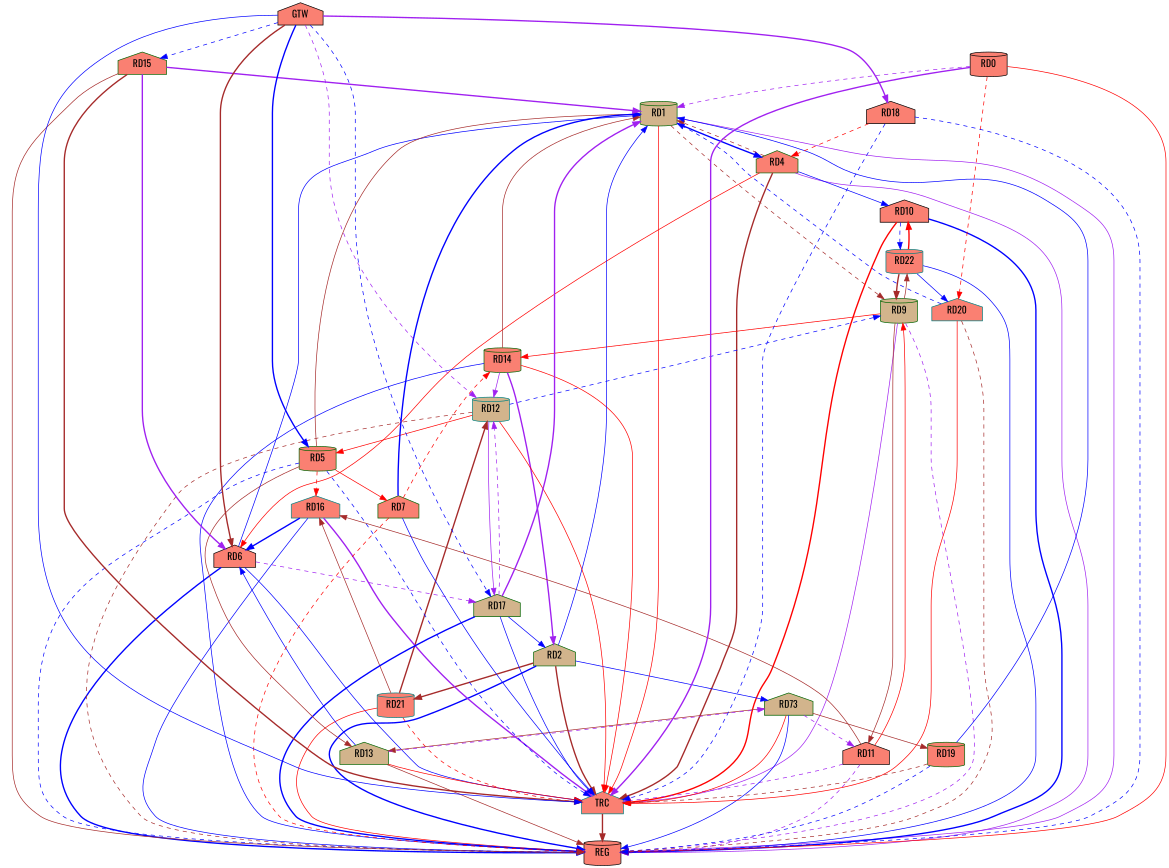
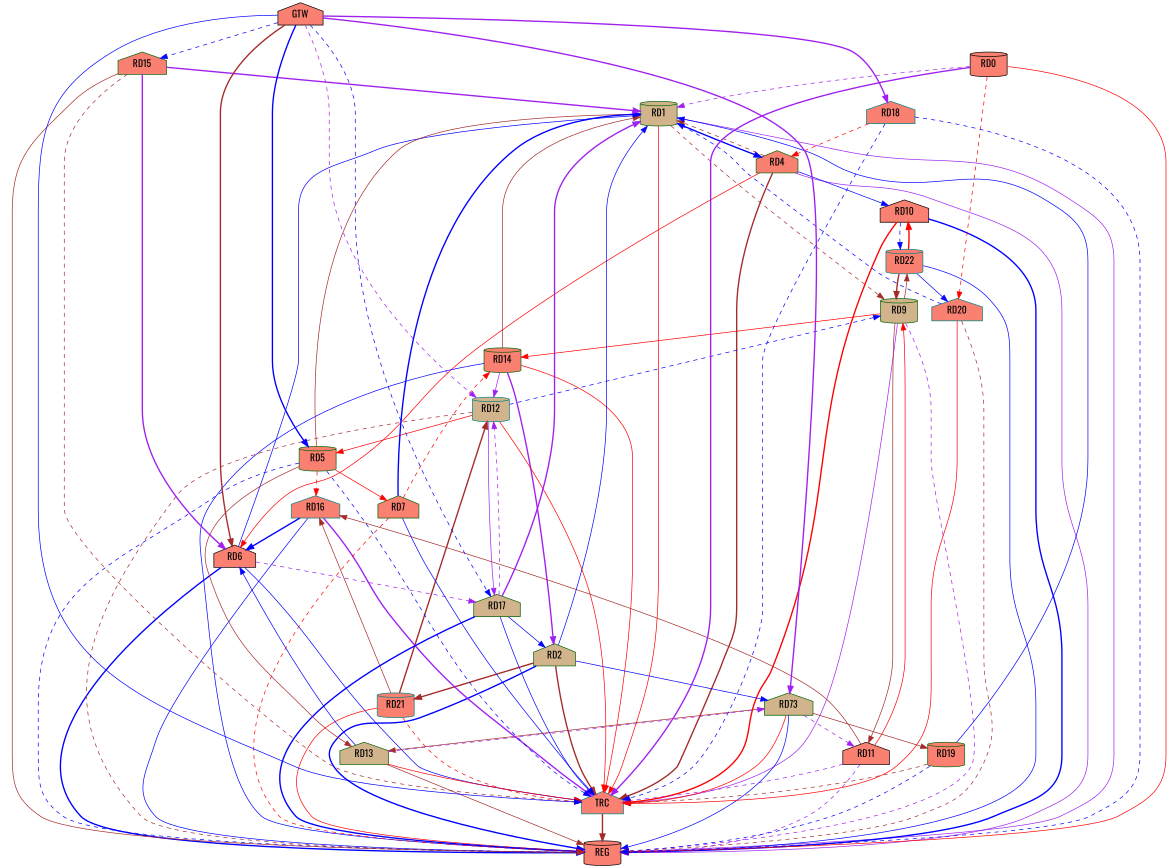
node "RD18": color black -> teal
edge "GTW" -> "RD73": added
edge "RD15" -> "TRC": style bold -> dashed
